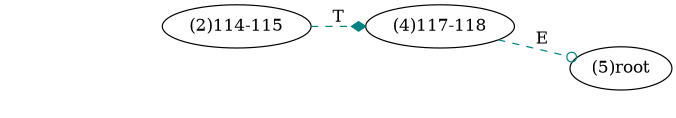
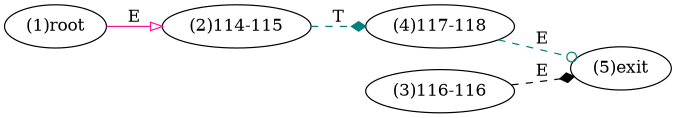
node "(1)root": added
node "(5)root": label "(5)root" -> "(5)exit"
node "(3)116-116": added
